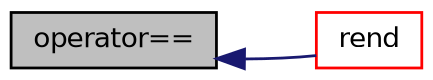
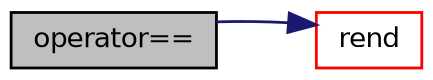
edge "rend" -> "operator==": reversed
